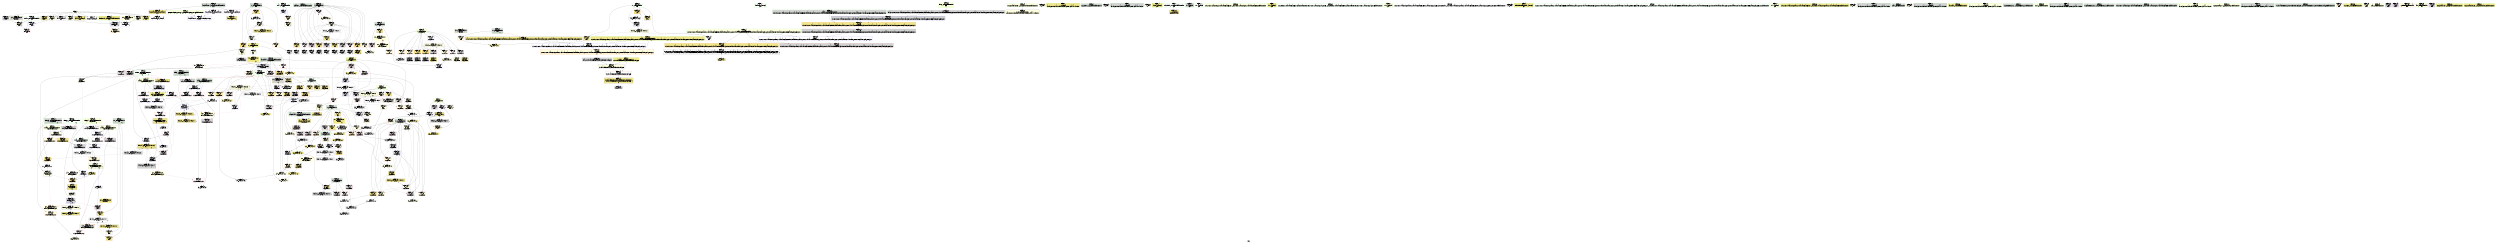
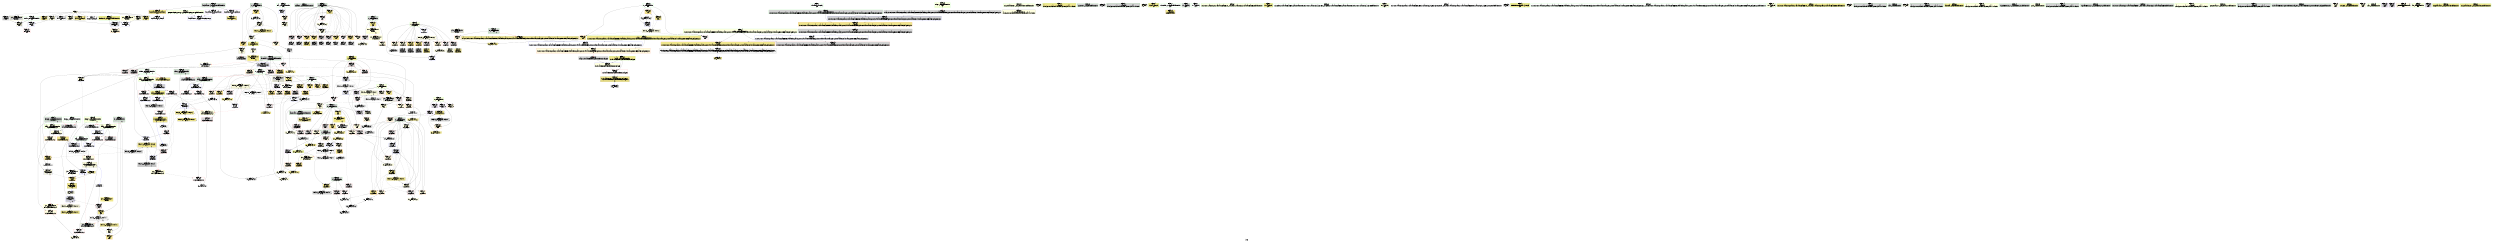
node "NodeID: 417": removed
